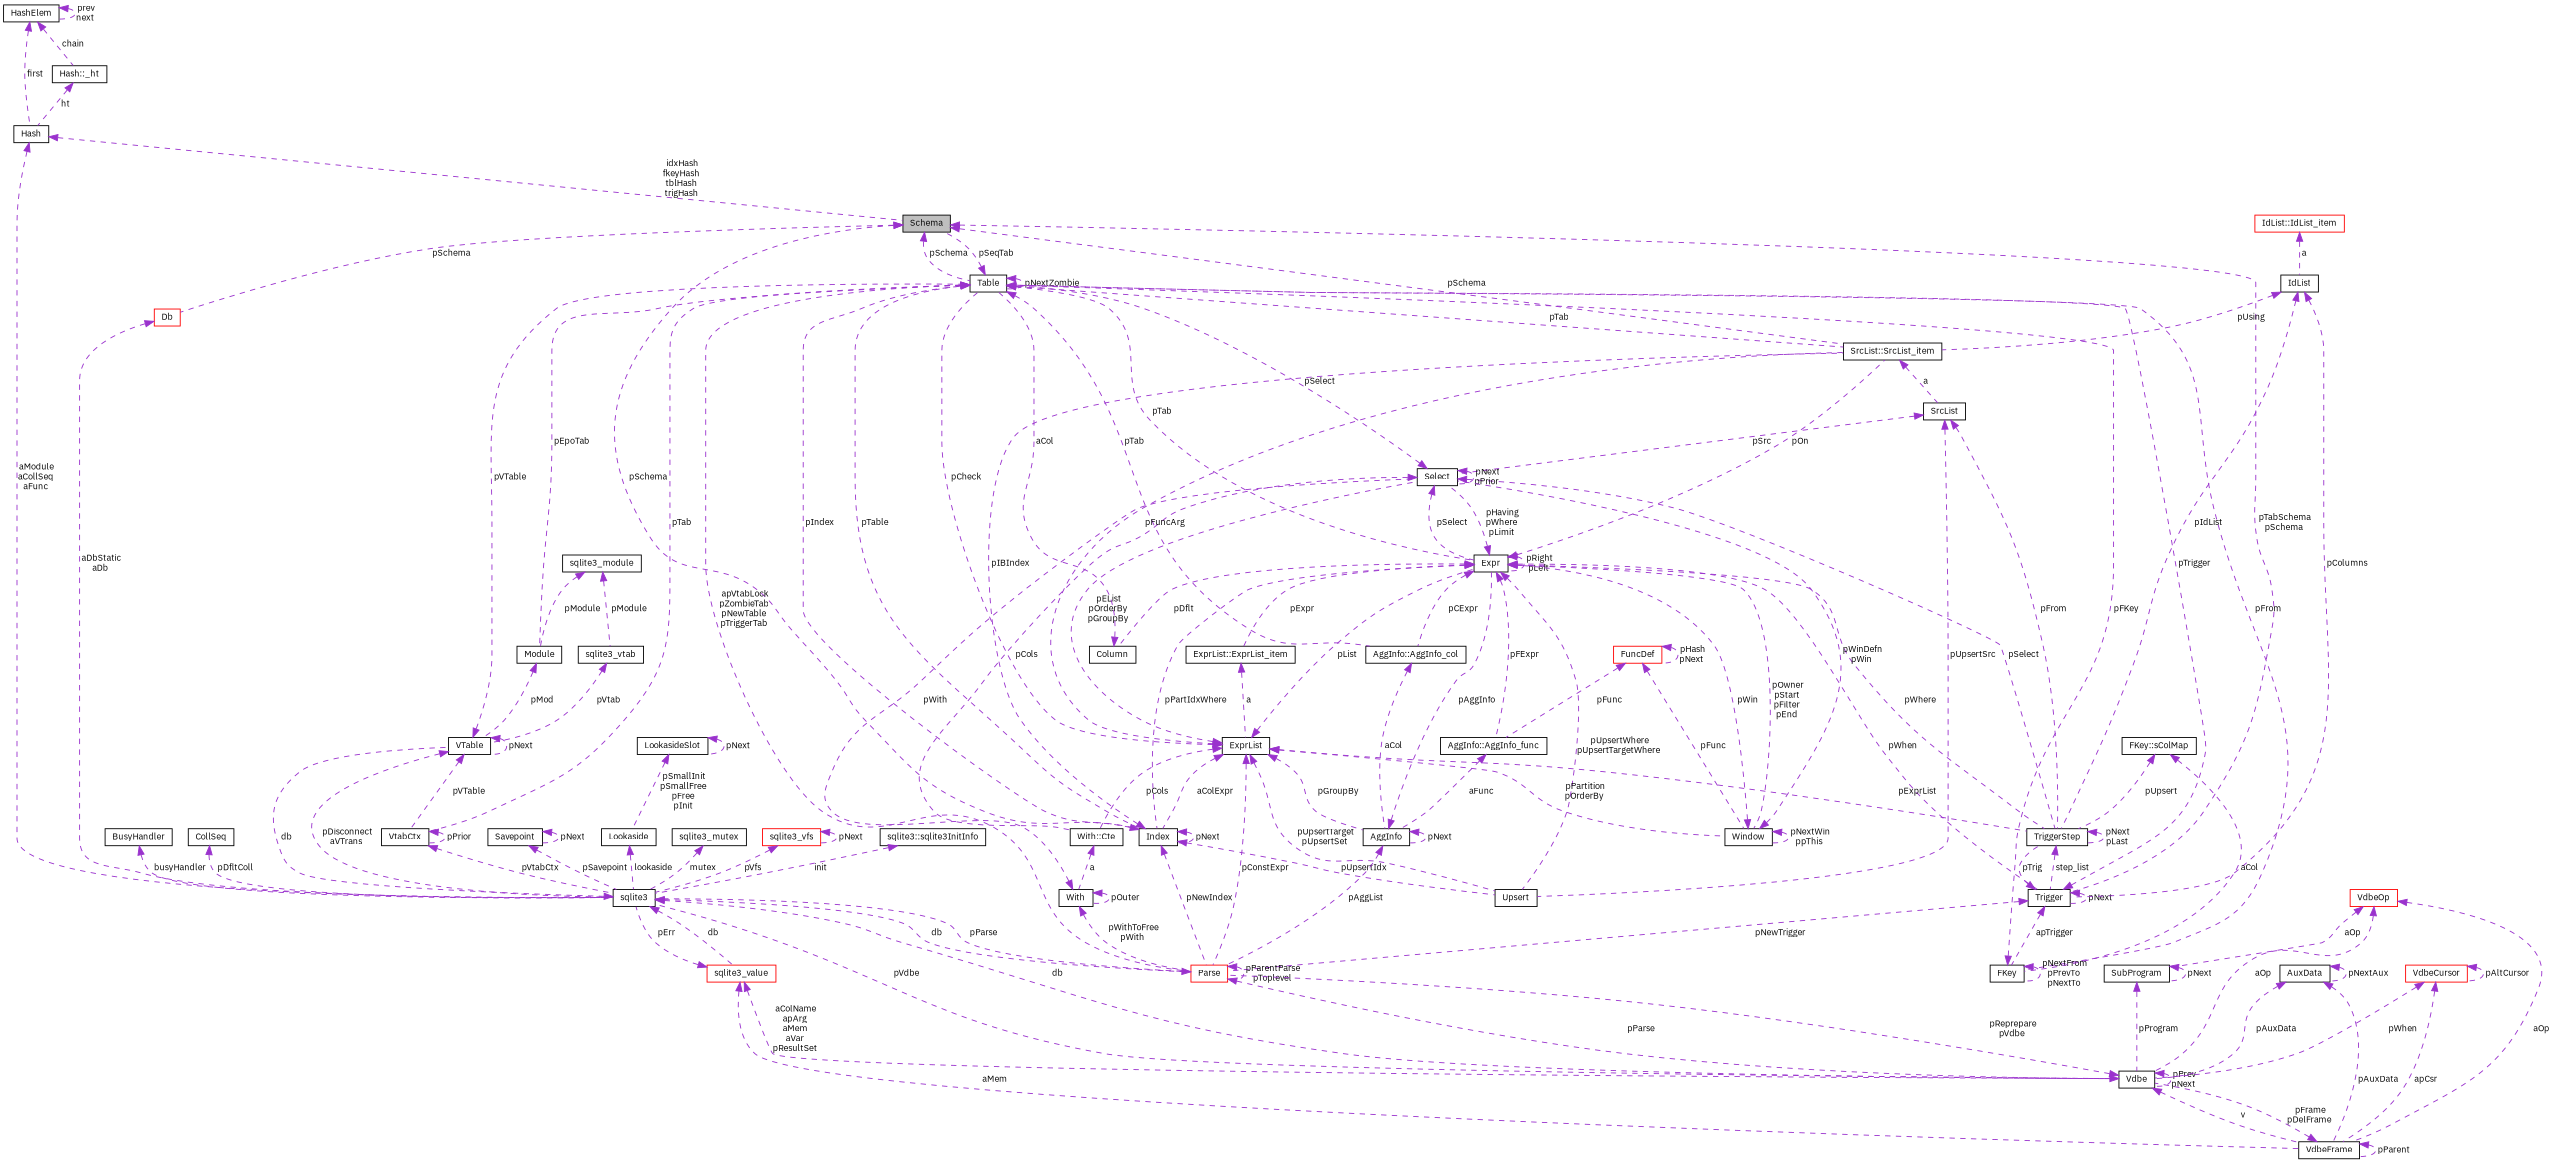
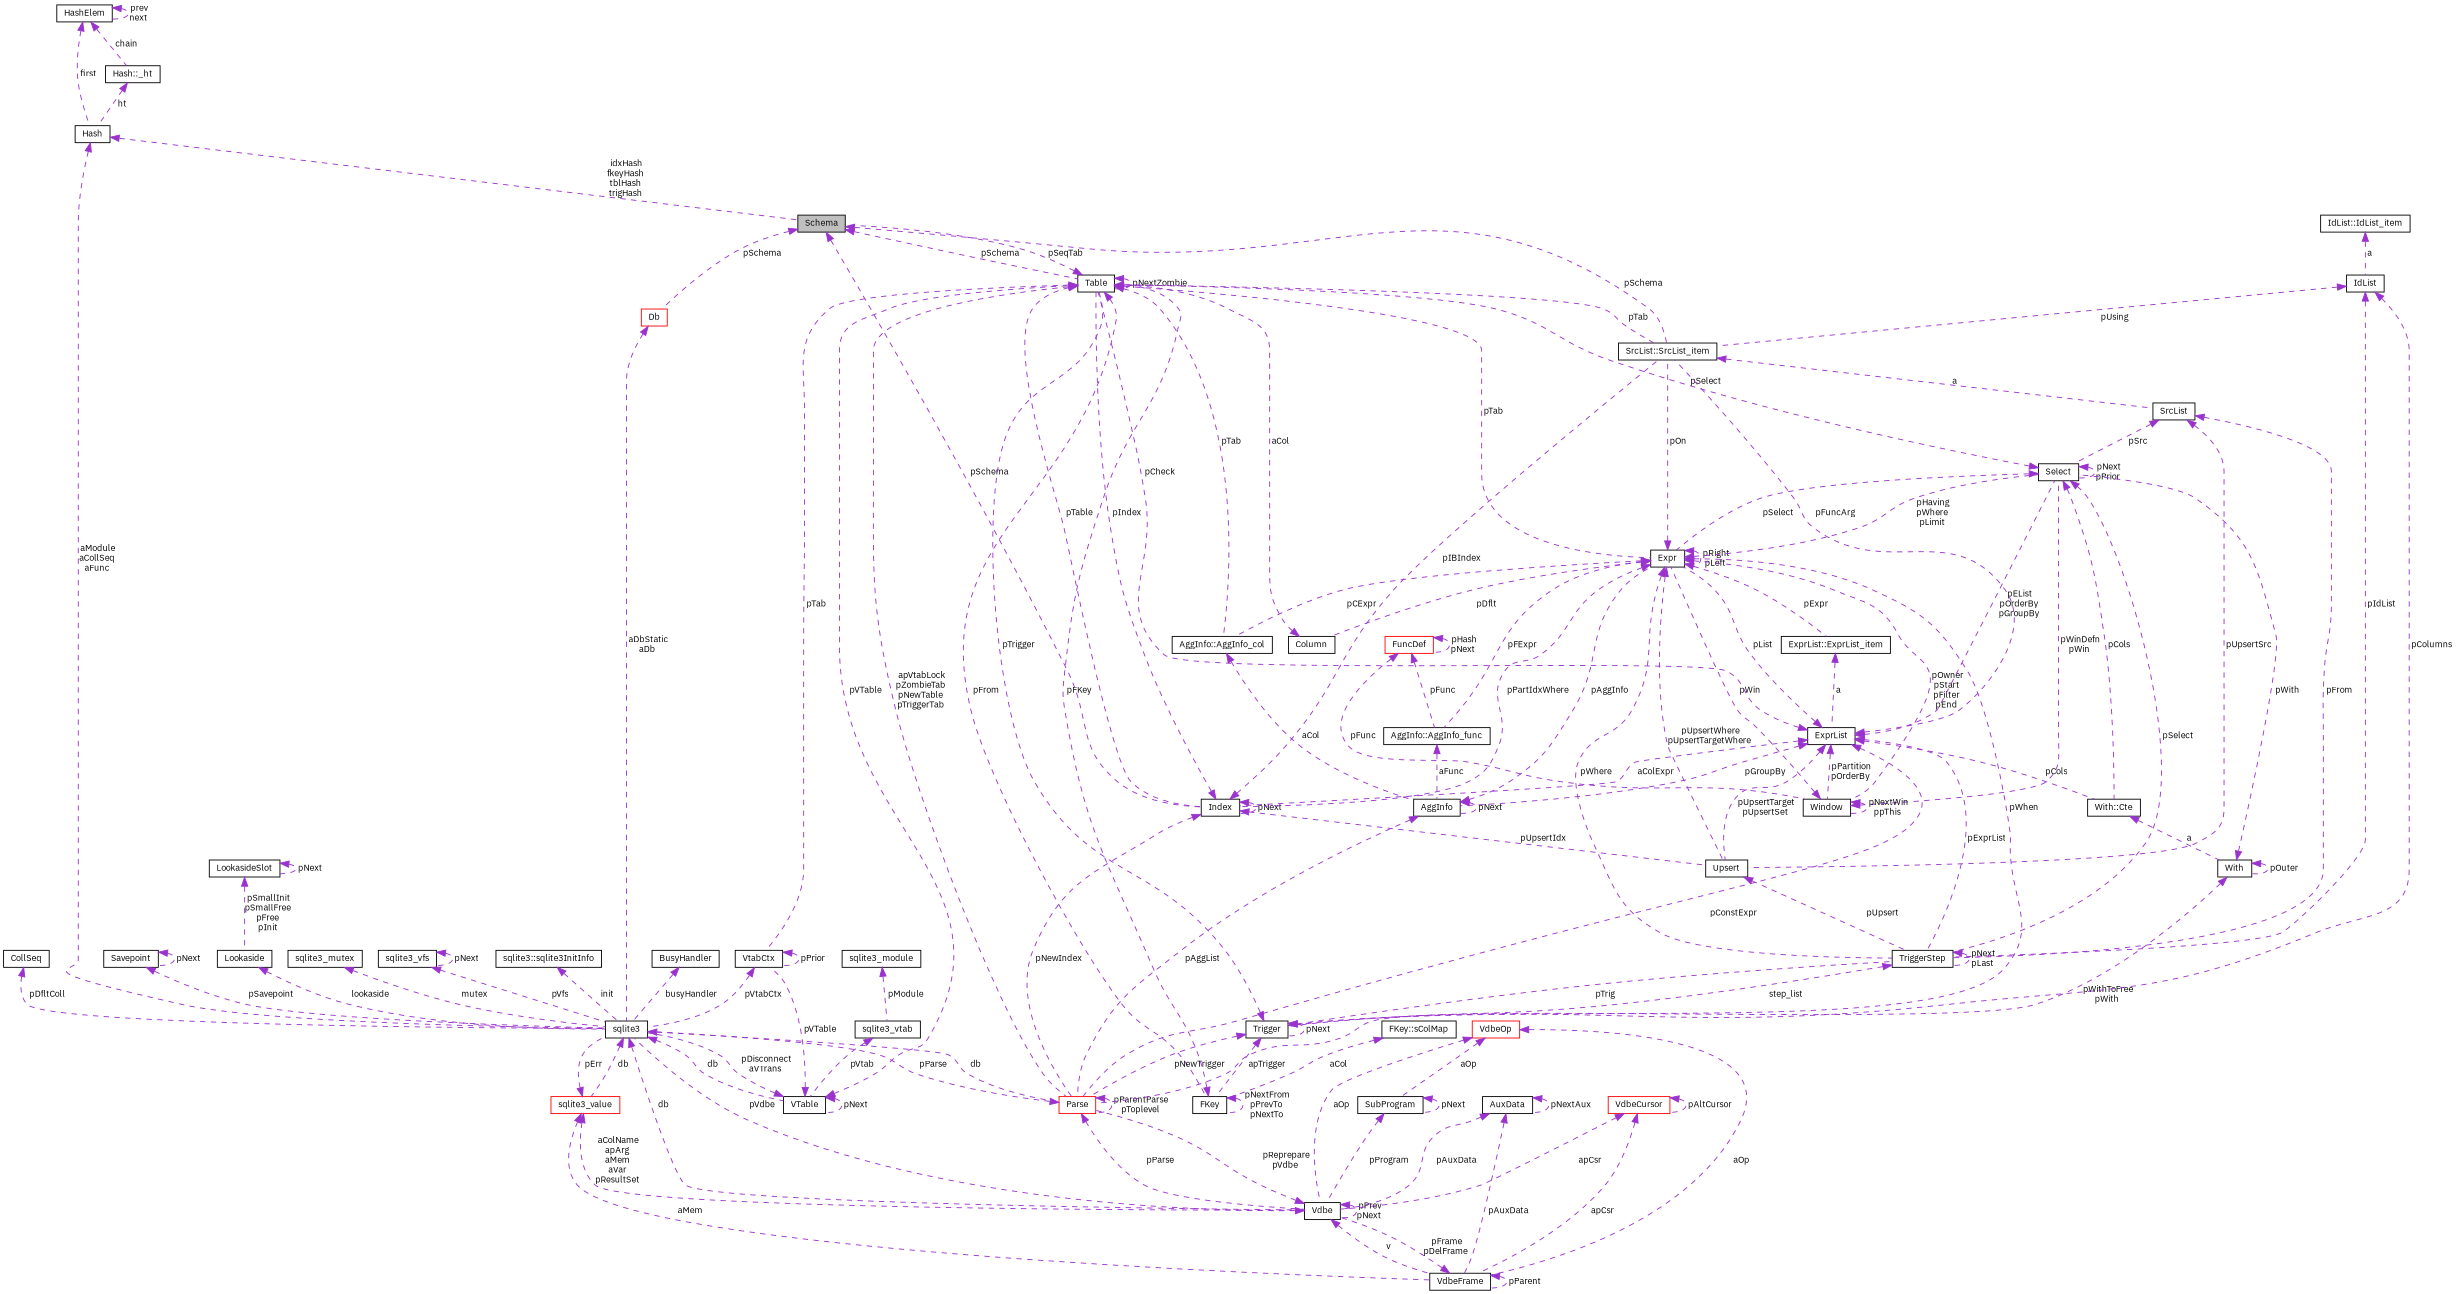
node "IdList::IdList_item": color red -> black
edge "Trigger" -> "Schema": removed, label "pTabSchema pSchema"
node "Module": removed
edge "TriggerStep" -> "FKey::sColMap": now "TriggerStep" -> "Upsert"
node "sqlite3_vfs": color red -> black
edge "Vdbe" -> "VdbeCursor": label " pWhen" -> " apCsr"
